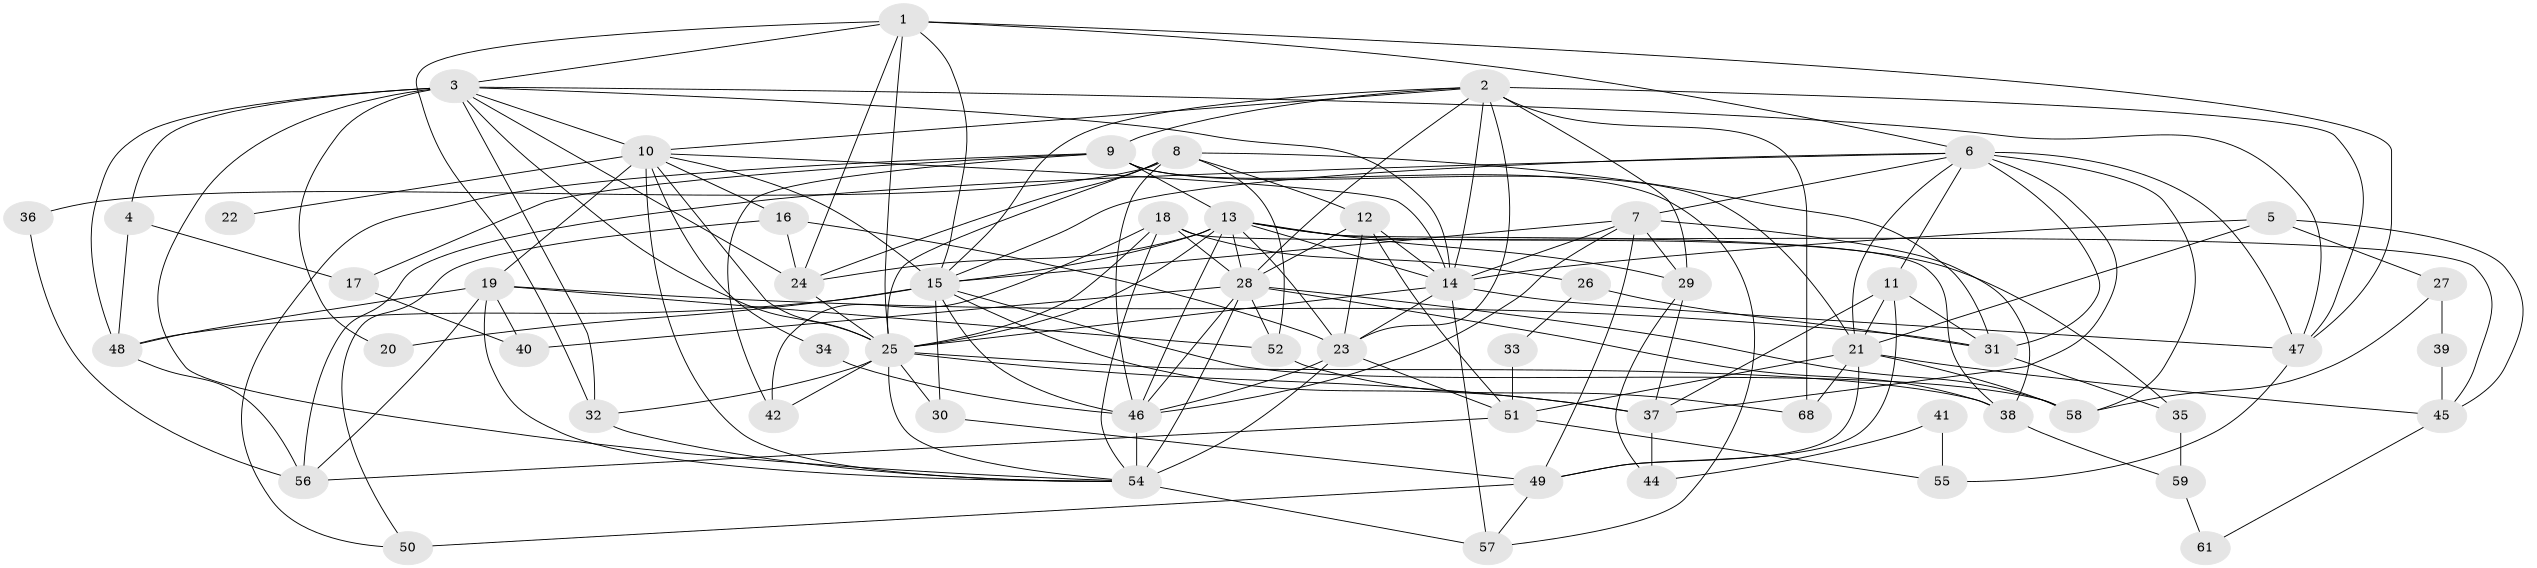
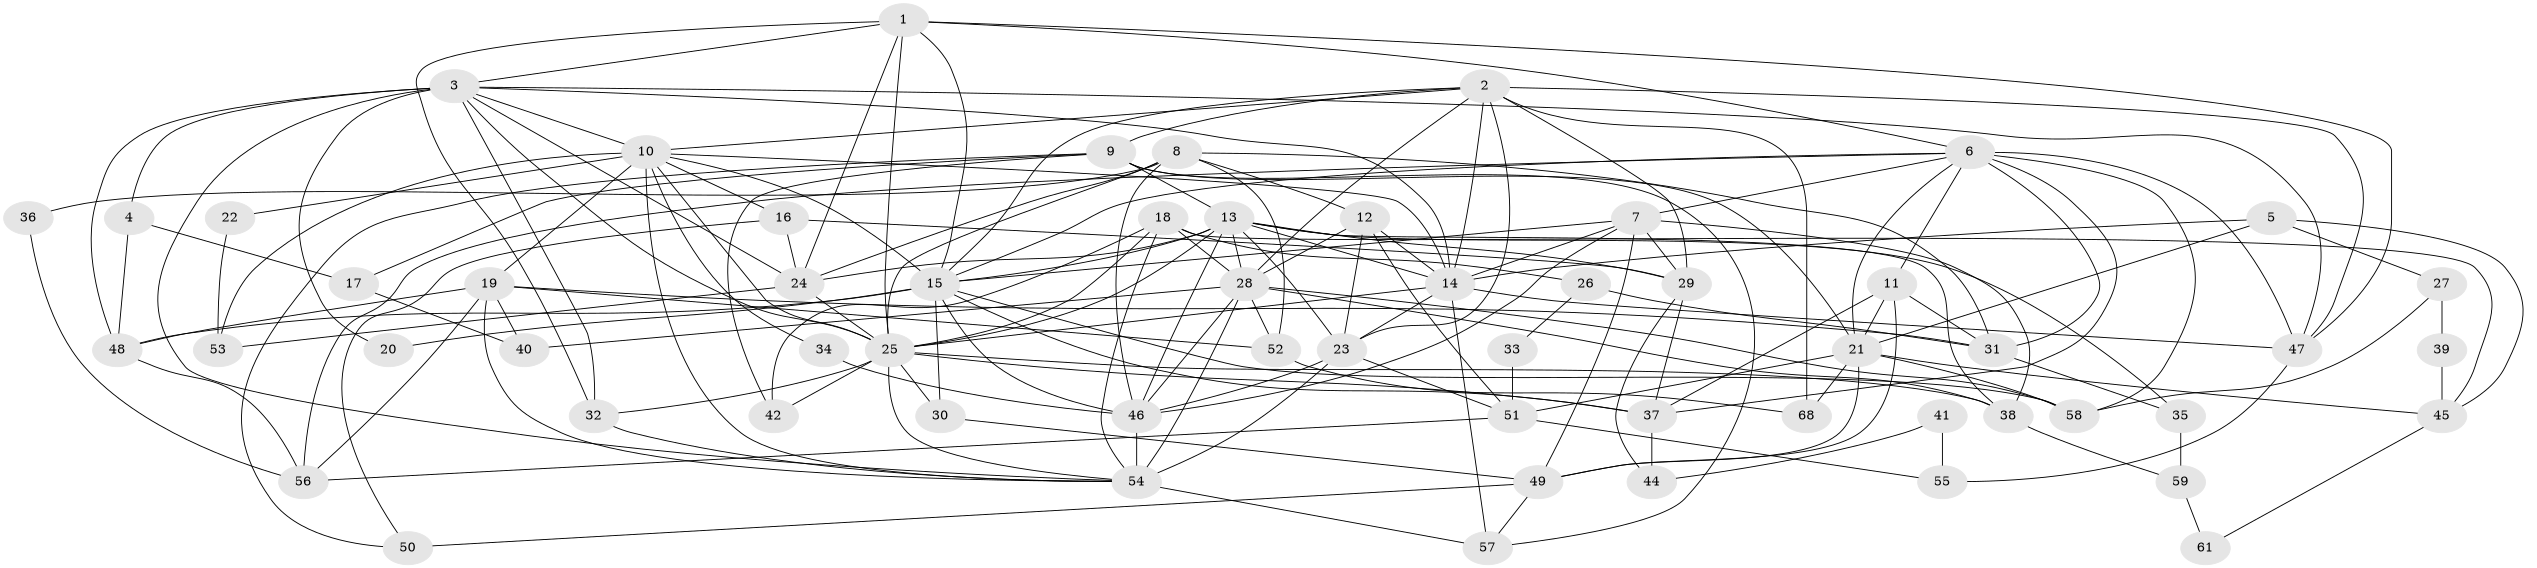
edge "16" -- "23": now "16" -- "29"
node "53": added
